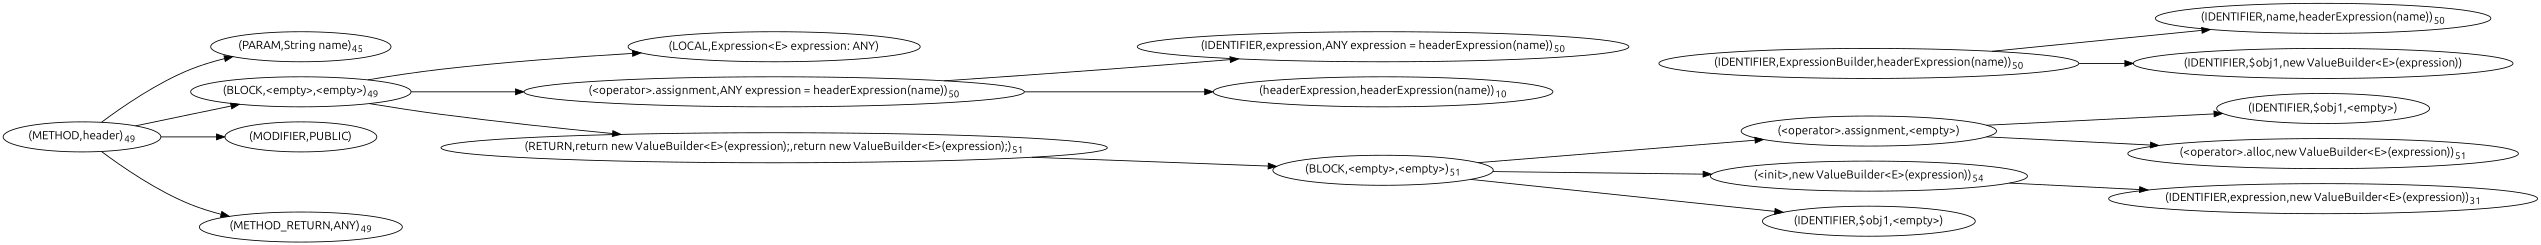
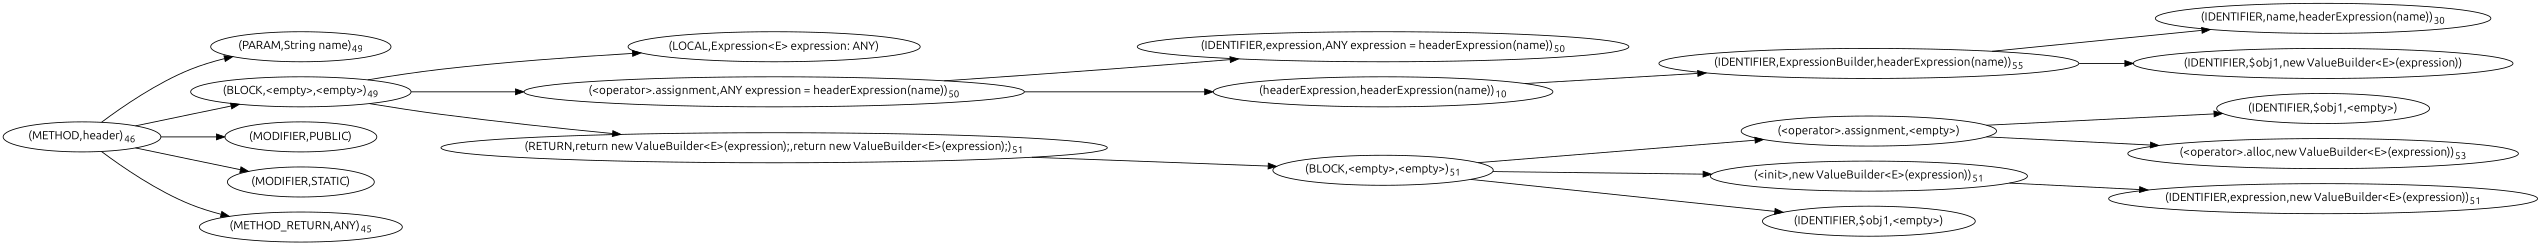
node "(IDENTIFIER,name,headerExpression(name))": text "50" -> "30"
node "(PARAM,String name)": text "45" -> "49"
node "(IDENTIFIER,ExpressionBuilder,headerExpression(name))": text "50" -> "55"
edge "(headerExpression,headerExpression(name))" -> "(IDENTIFIER,ExpressionBuilder,headerExpression(name))": added
node "(METHOD,header)": text "49" -> "46"
node "(<operator>.alloc,new ValueBuilder<E>(expression))": text "51" -> "53"
node "(<init>,new ValueBuilder<E>(expression))": text "54" -> "51"
node "(MODIFIER,STATIC)": added
node "(IDENTIFIER,expression,new ValueBuilder<E>(expression))": text "31" -> "51"
node "(METHOD_RETURN,ANY)": text "49" -> "45"
